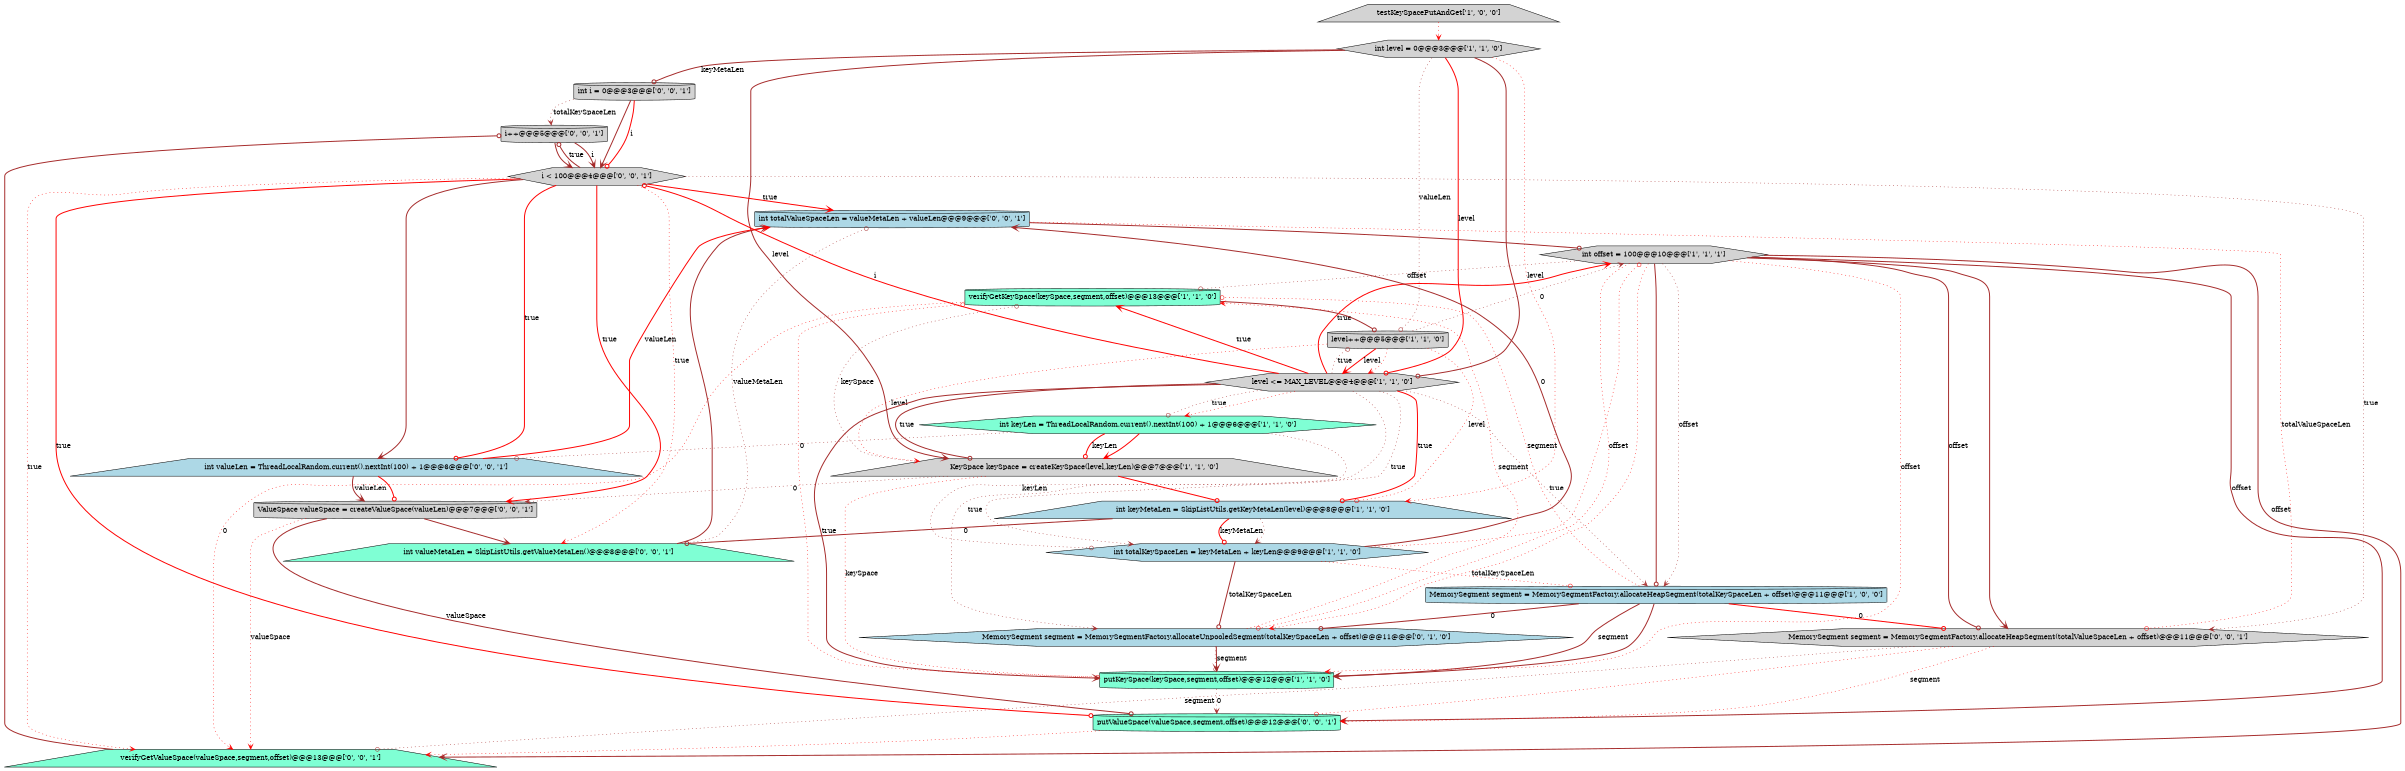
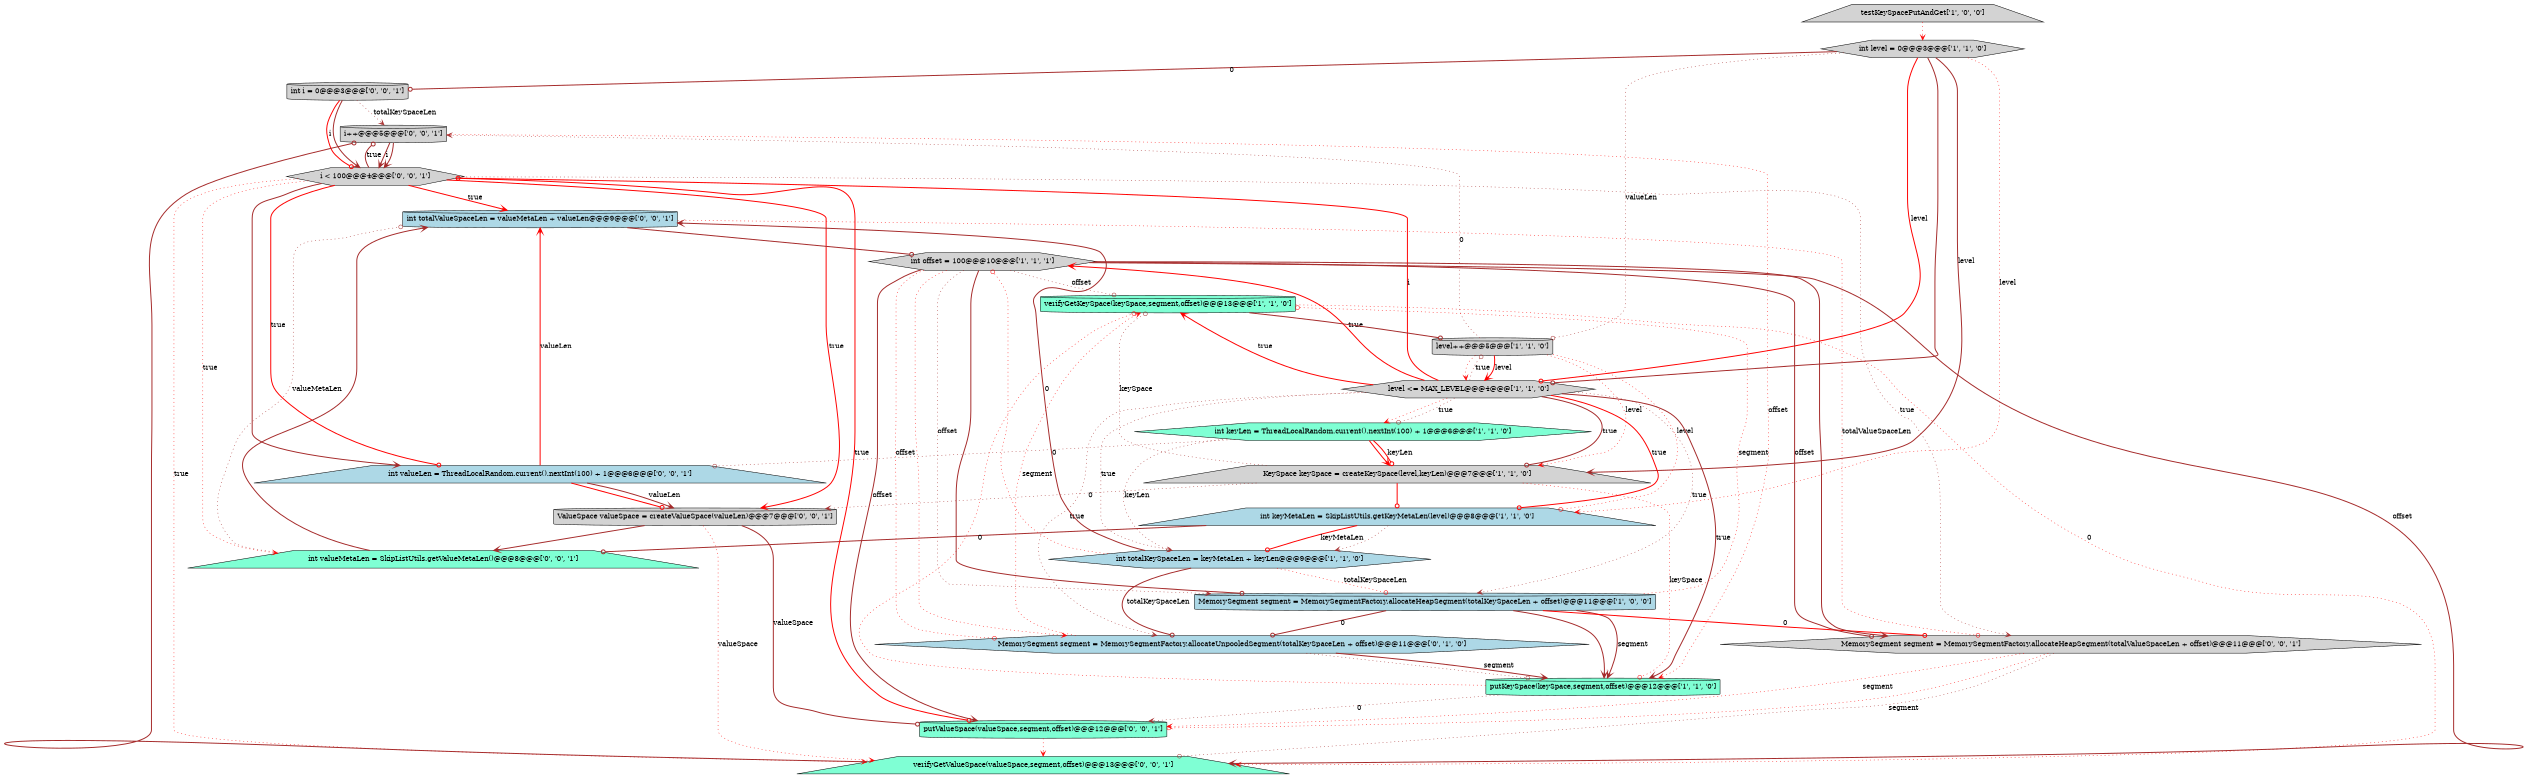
edge "int level = 0@@@3@@@['1', '1', '0']" -> "int i = 0@@@3@@@['0', '0', '1']": label "keyMetaLen" -> "0"
edge "level++@@@5@@@['1', '1', '0']" -> "int offset = 100@@@10@@@['1', '1', '1']": now "level++@@@5@@@['1', '1', '0']" -> "i++@@@5@@@['0', '0', '1']"
edge "int offset = 100@@@10@@@['1', '1', '1']" -> "putKeySpace(keySpace,segment,offset)@@@12@@@['1', '1', '0']": now "i++@@@5@@@['0', '0', '1']" -> "putKeySpace(keySpace,segment,offset)@@@12@@@['1', '1', '0']"
